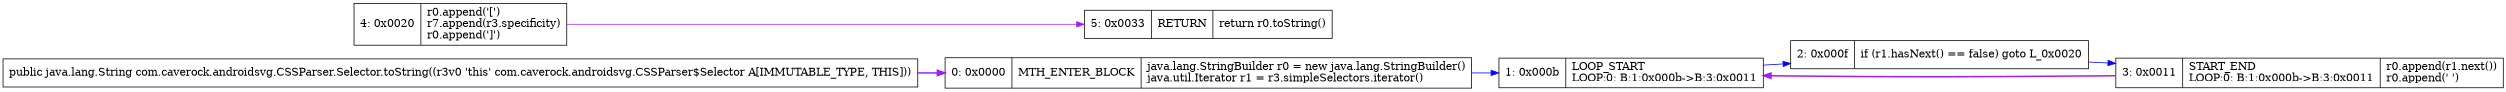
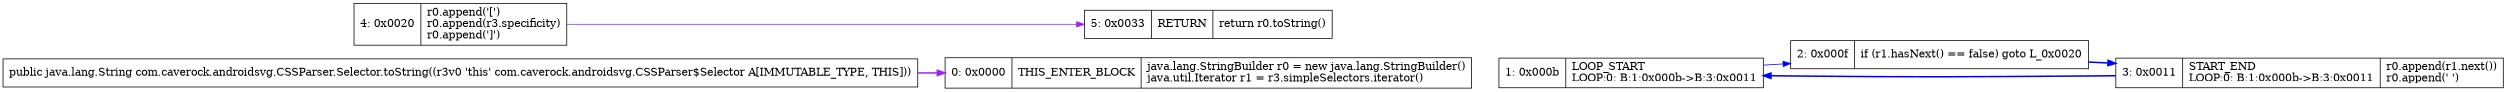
node "4: 0x0020": text "r7.append(r3.specificity)" -> "r0.append(r3.specificity)"
edge "2: 0x000f" -> "3: 0x0011": style solid -> bold
node "0: 0x0000": text "MTH_ENTER_BLOCK" -> "THIS_ENTER_BLOCK"
edge "0: 0x0000" -> "1: 0x000b": removed
edge "3: 0x0011" -> "1: 0x000b": color purple -> blue
